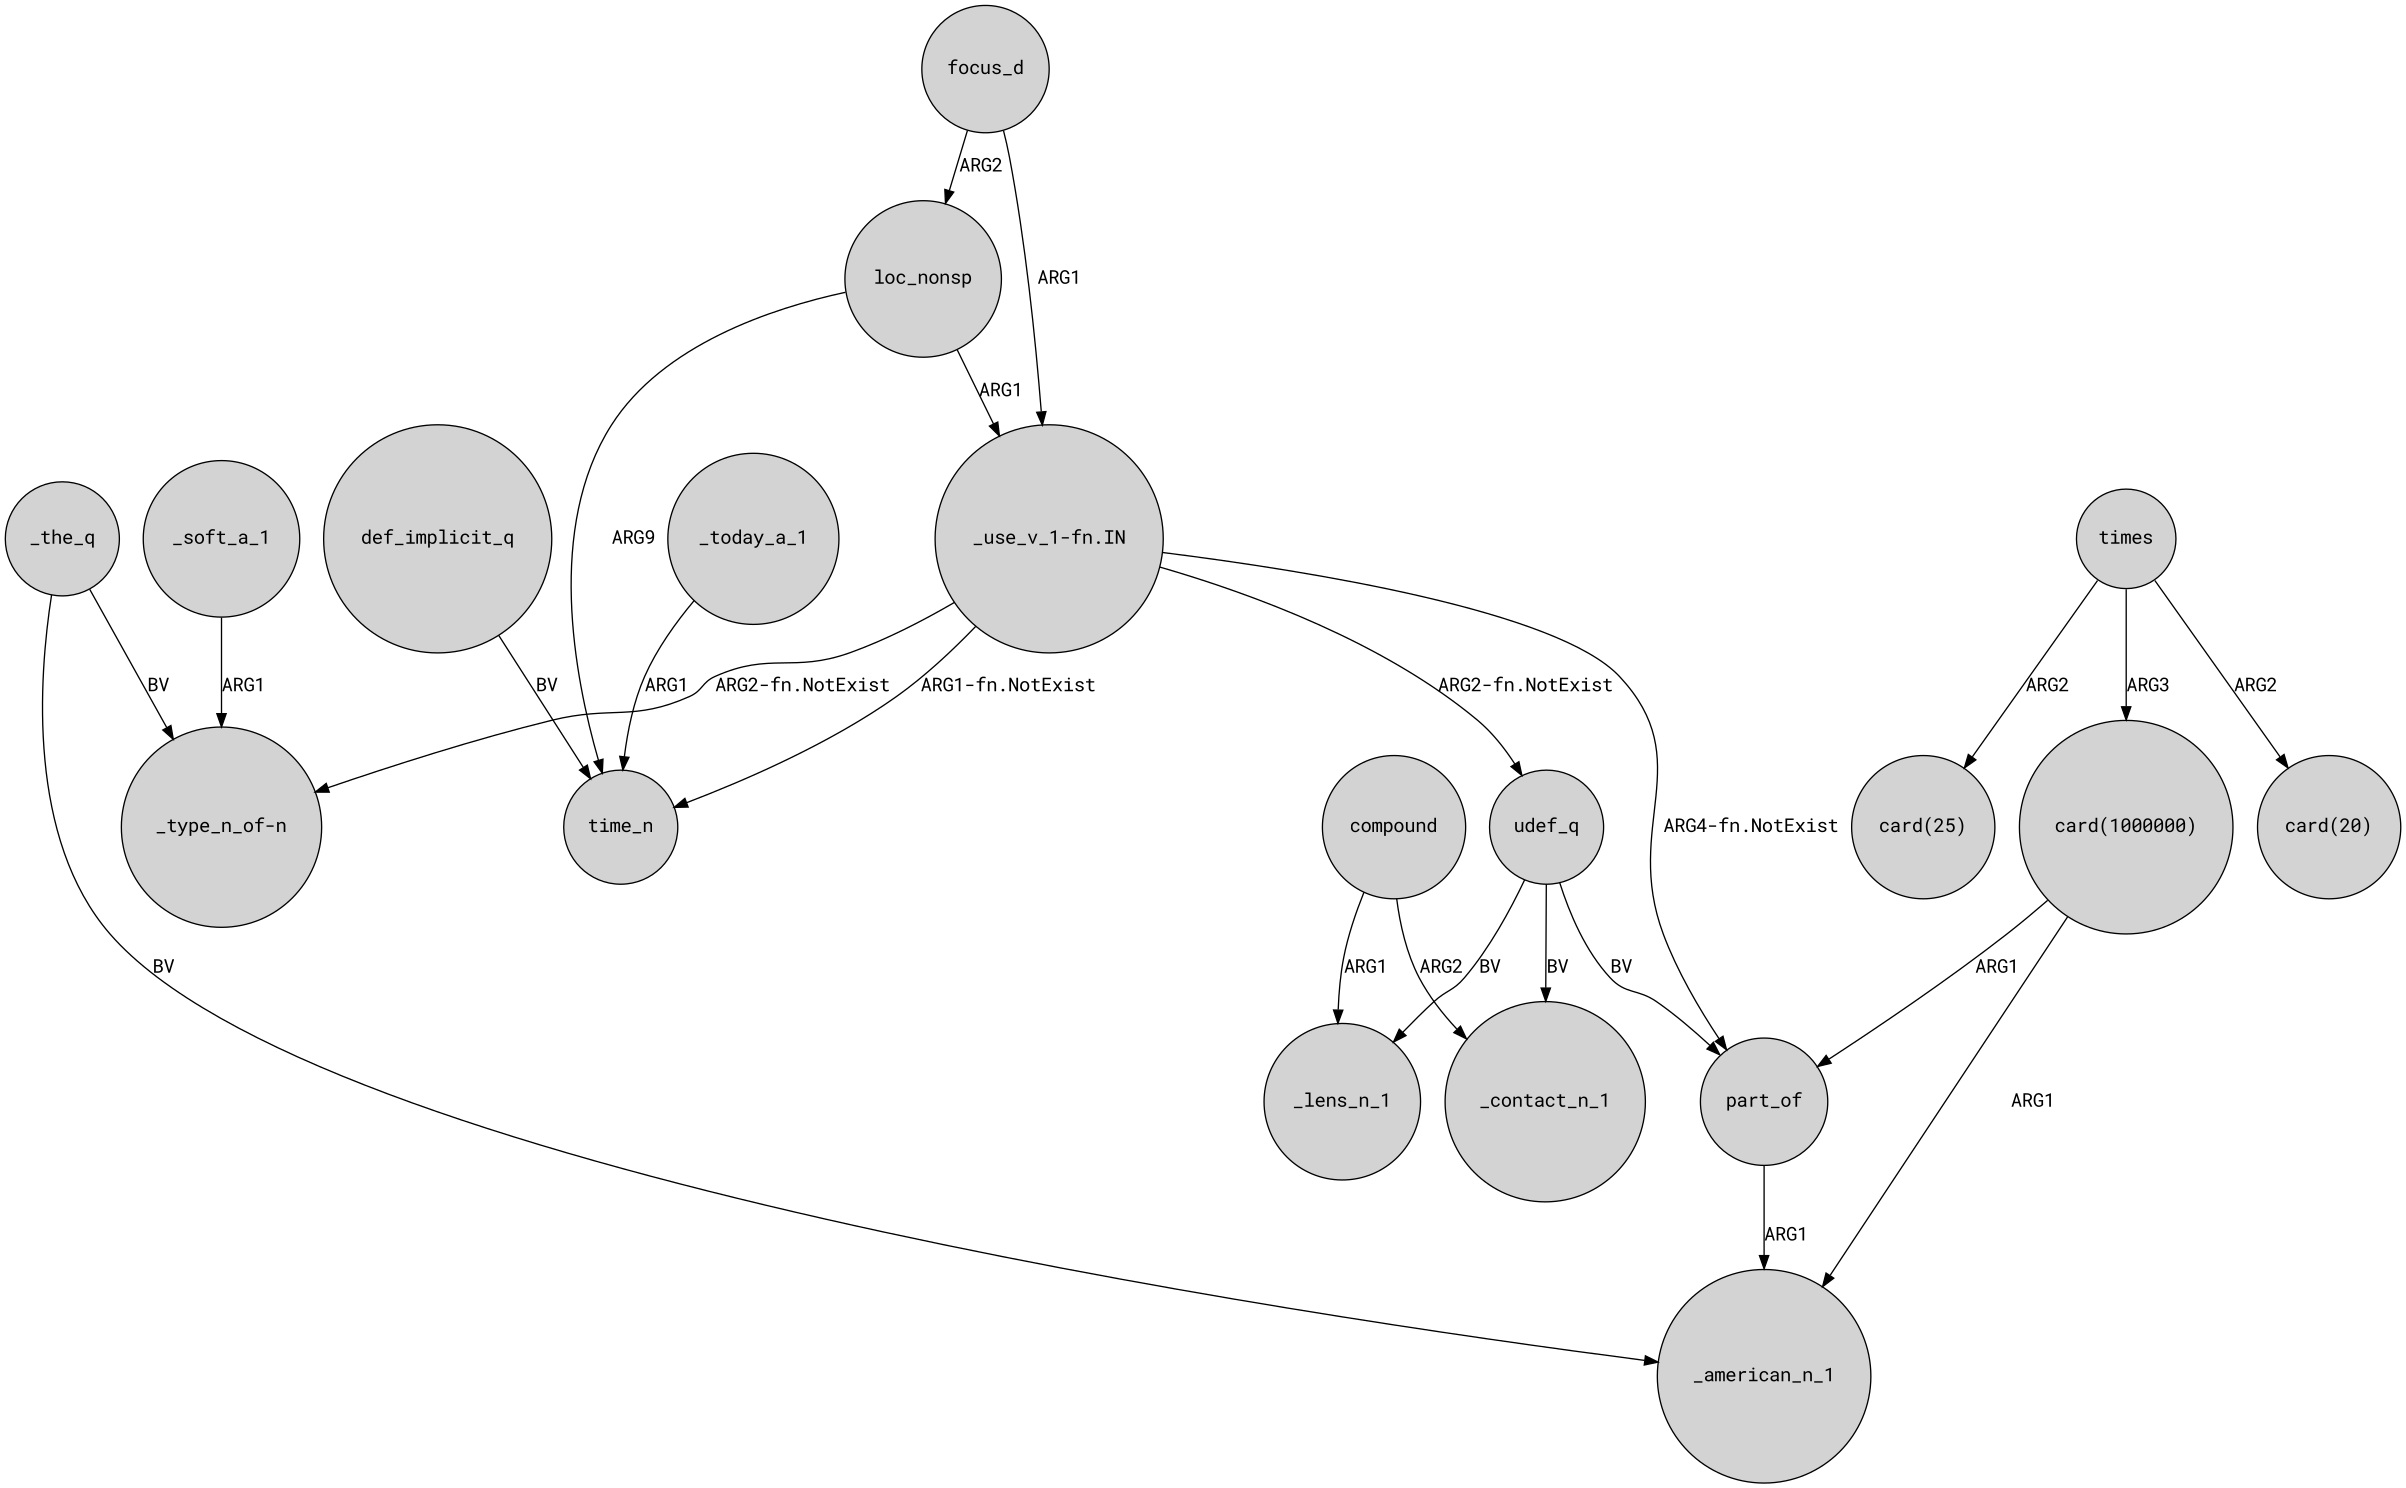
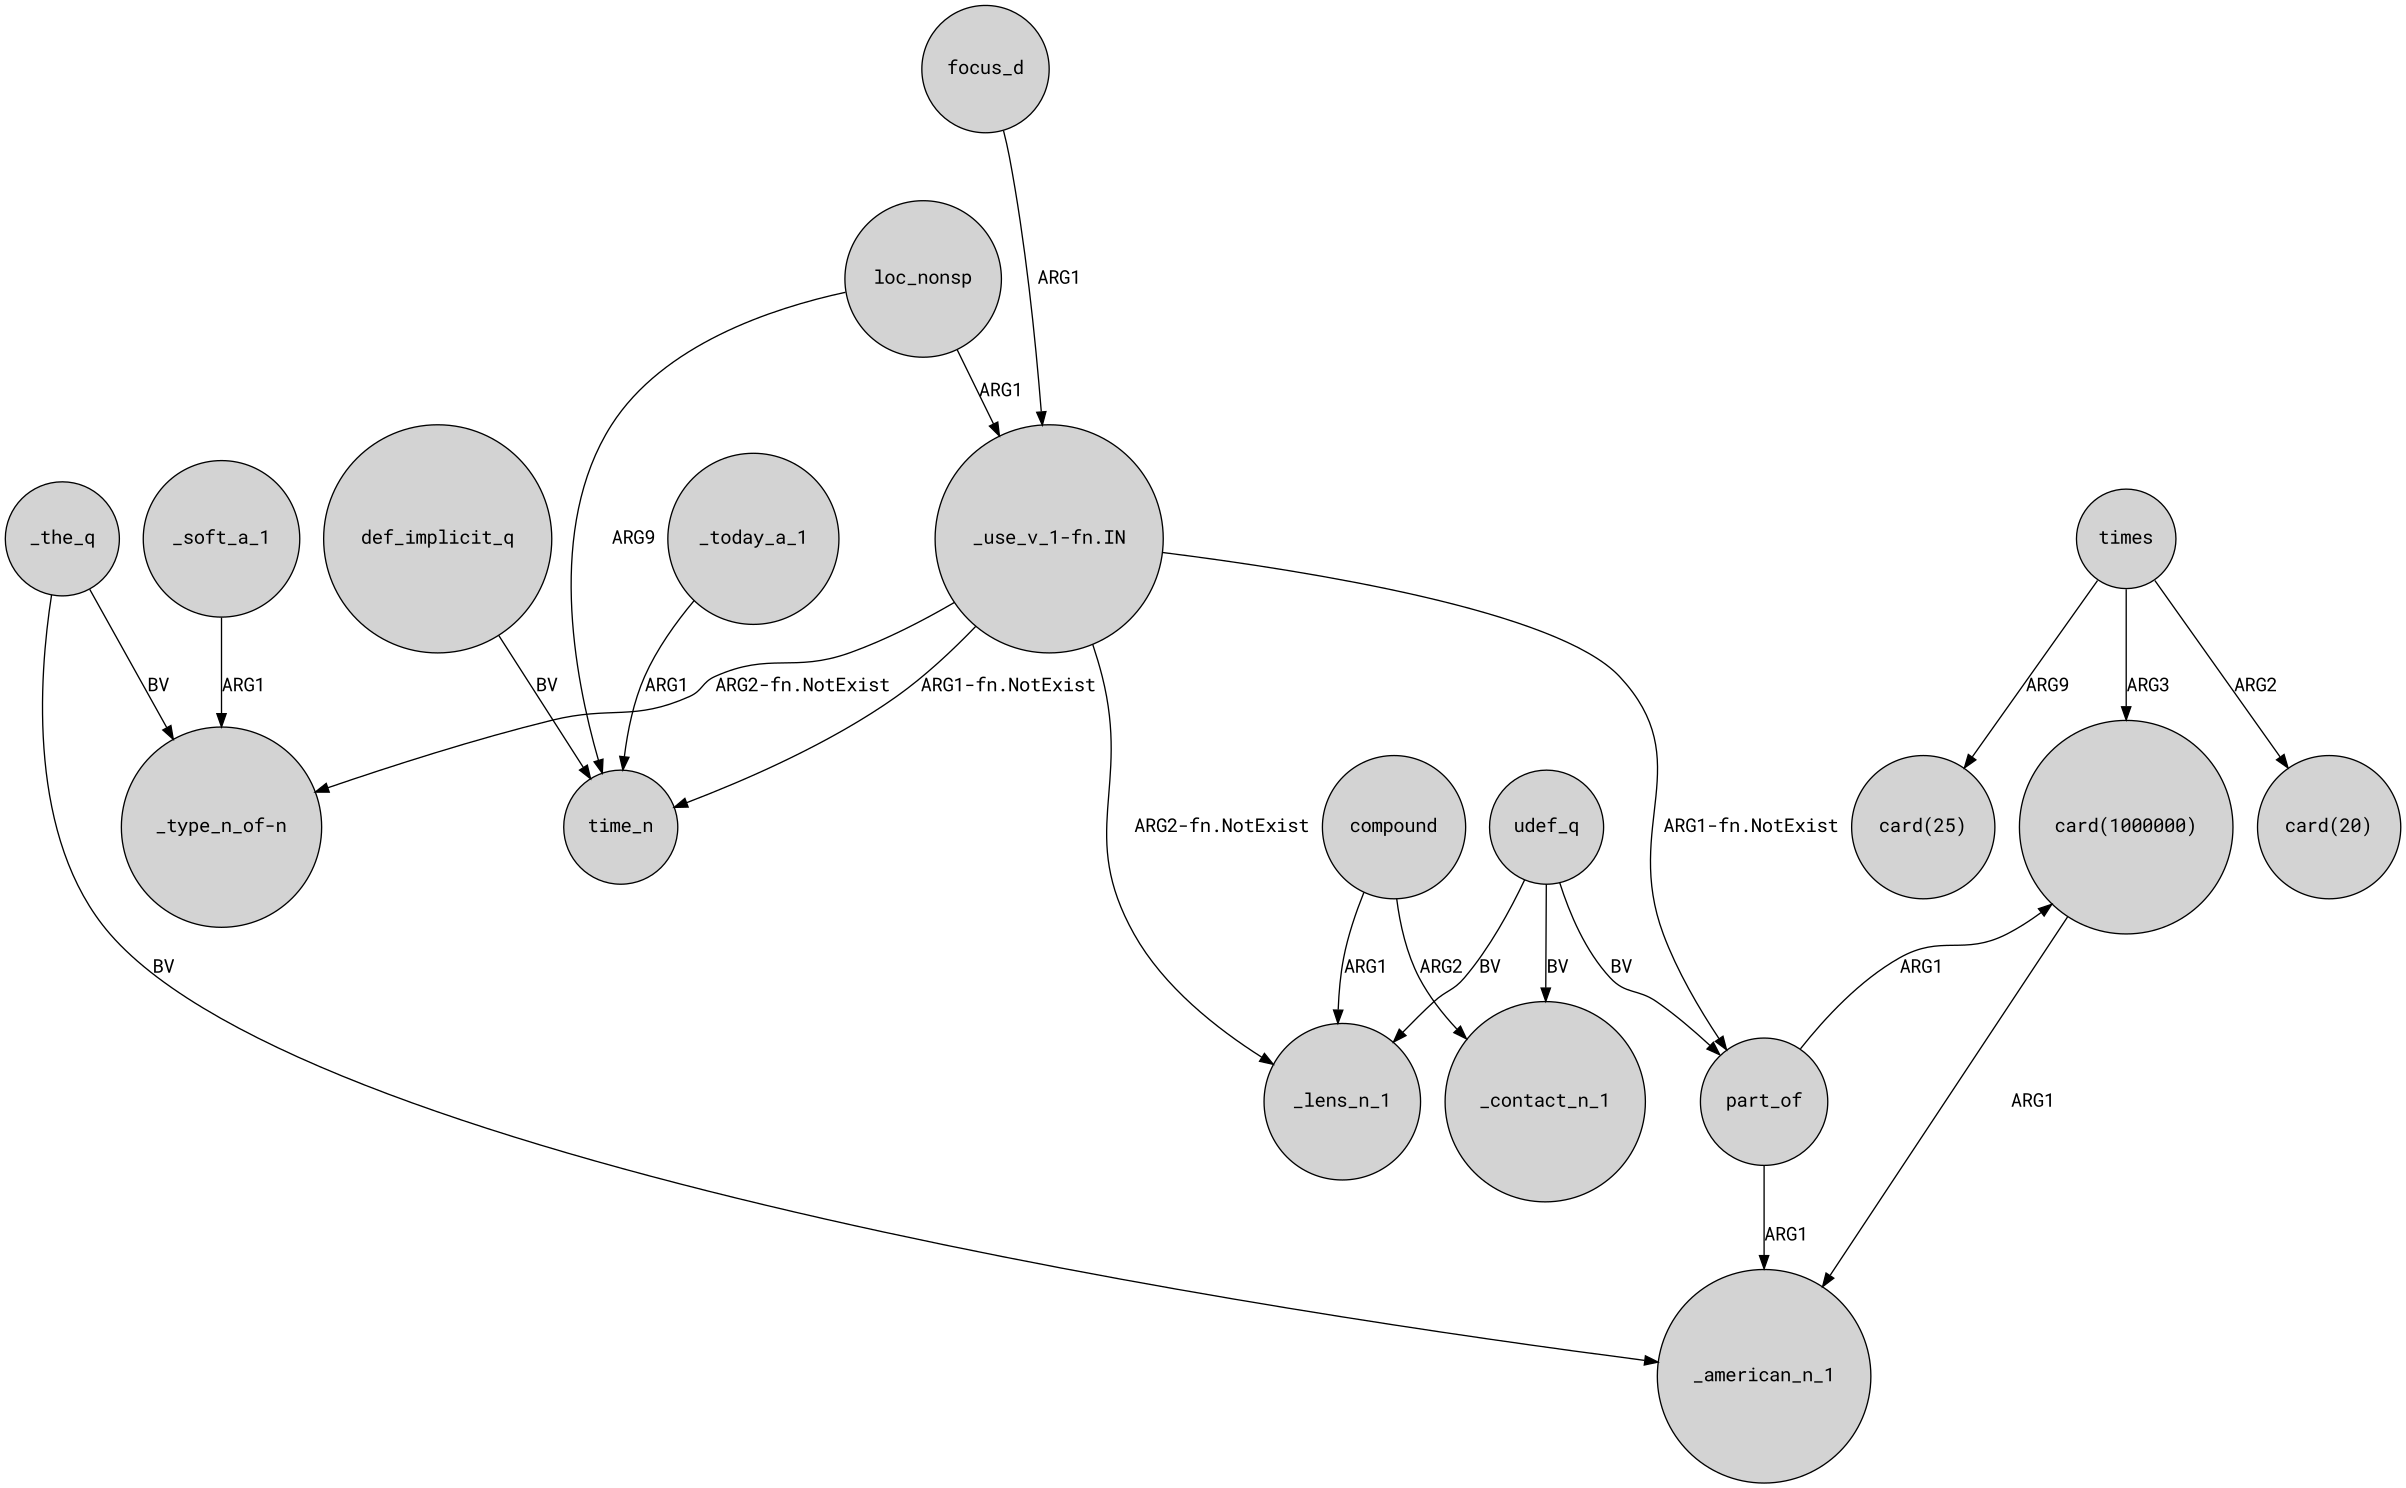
edge "focus_d" -> "loc_nonsp": removed, label "ARG2"
edge "_use_v_1-fn.IN" -> "udef_q": now "_use_v_1-fn.IN" -> "_lens_n_1"
edge "times" -> "card(25)": label "ARG2" -> "ARG9"
edge "_use_v_1-fn.IN" -> "part_of": label "ARG4-fn.NotExist" -> "ARG1-fn.NotExist"
edge "card(1000000)" -> "part_of": reversed
